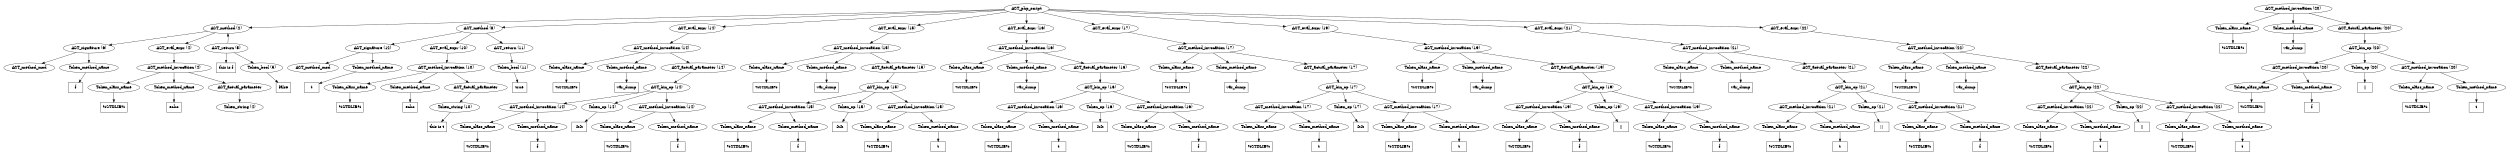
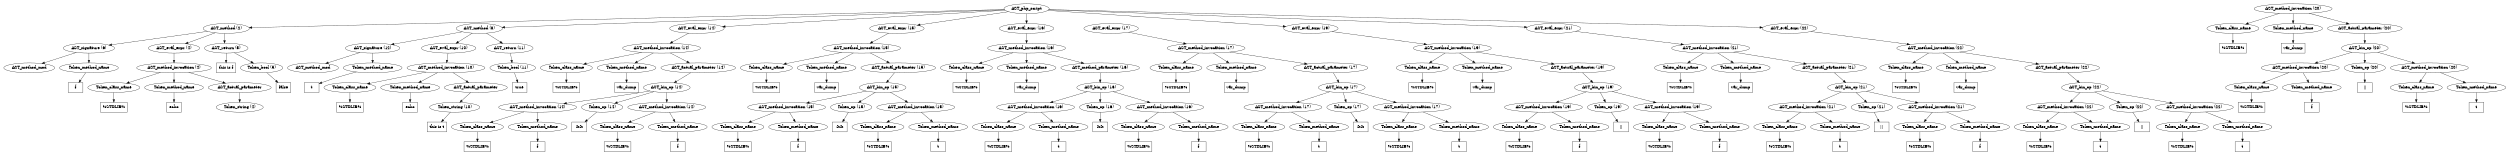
edge "AST_php_script" -> "AST_eval_expr (17)": removed
edge "AST_return (5)" -> "AST_method (2)": reversed
node "AST_actual_parameter (16)": label "AST_actual_parameter (16)" -> "AST_method_parameter (16)"
